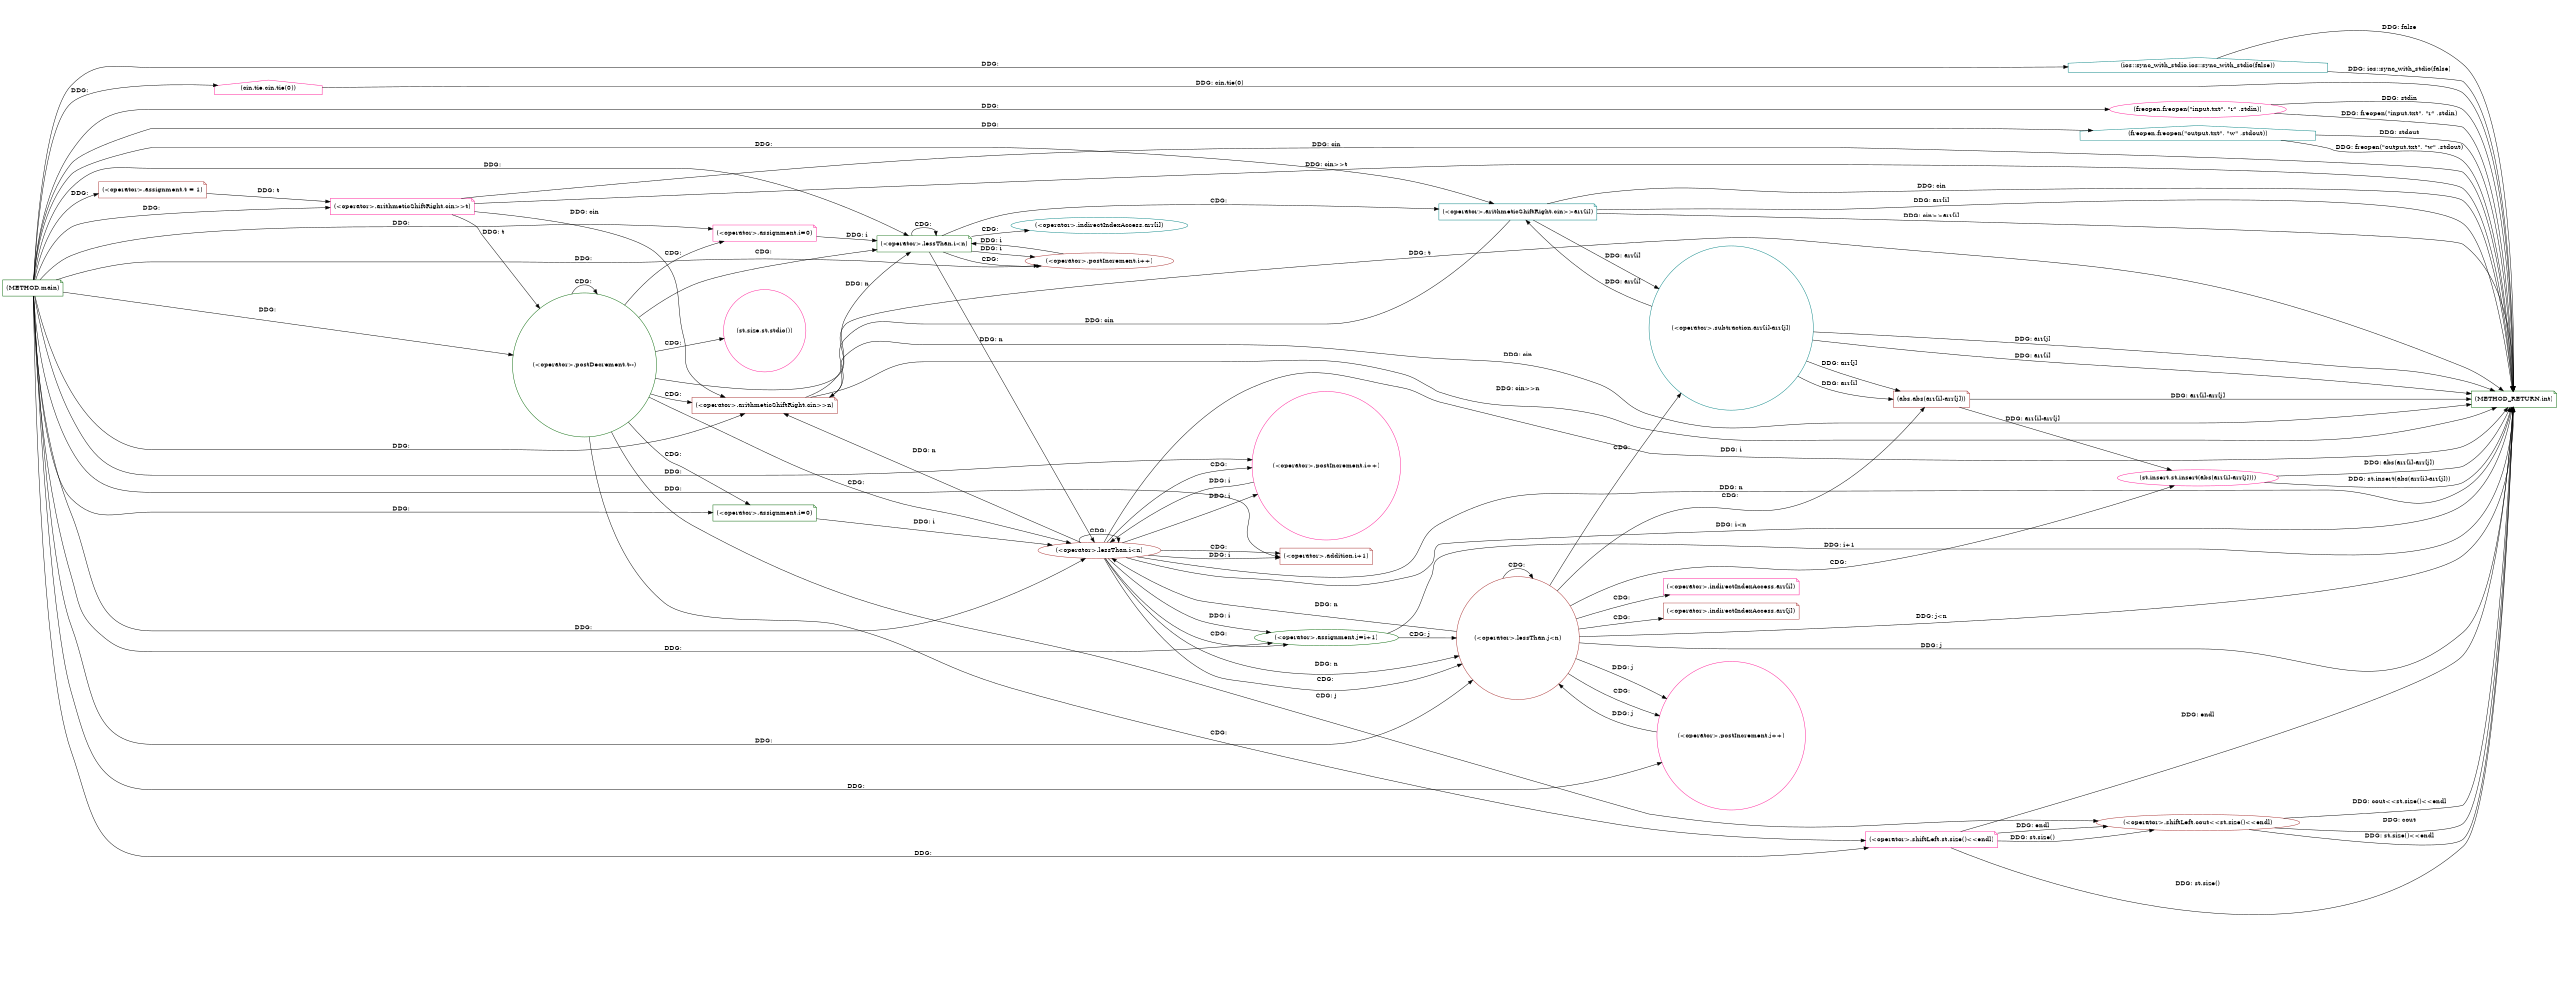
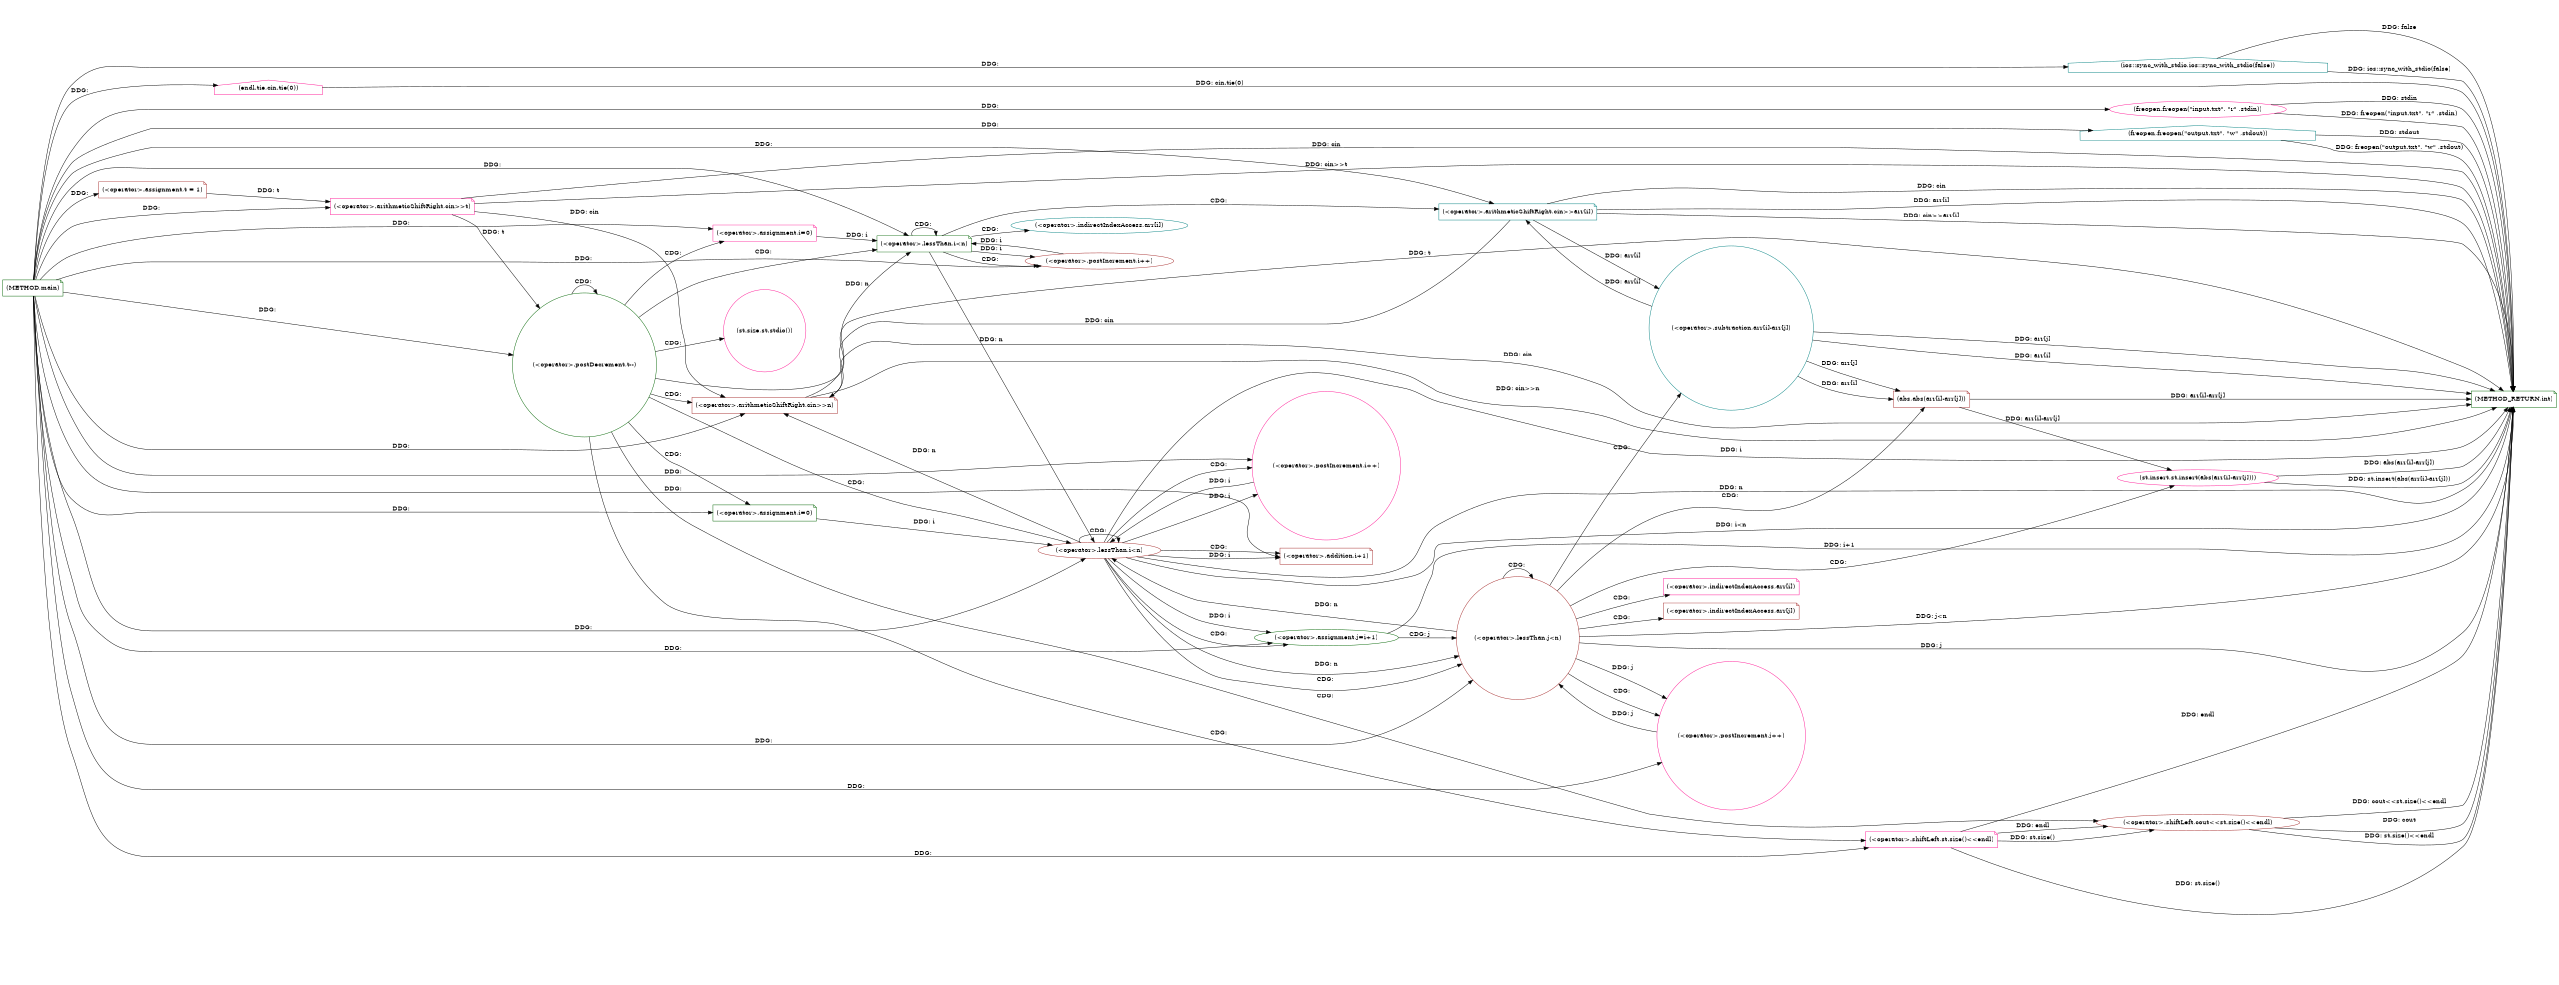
node "(cin.tie,cin.tie(0))": label "(cin.tie,cin.tie(0))" -> "(endl.tie,cin.tie(0))"
edge "(<operator>.postDecrement,t--)" -> "(<operator>.shiftLeft,cout<<st.size()<<endl)": label "CDG: j" -> "CDG: "
